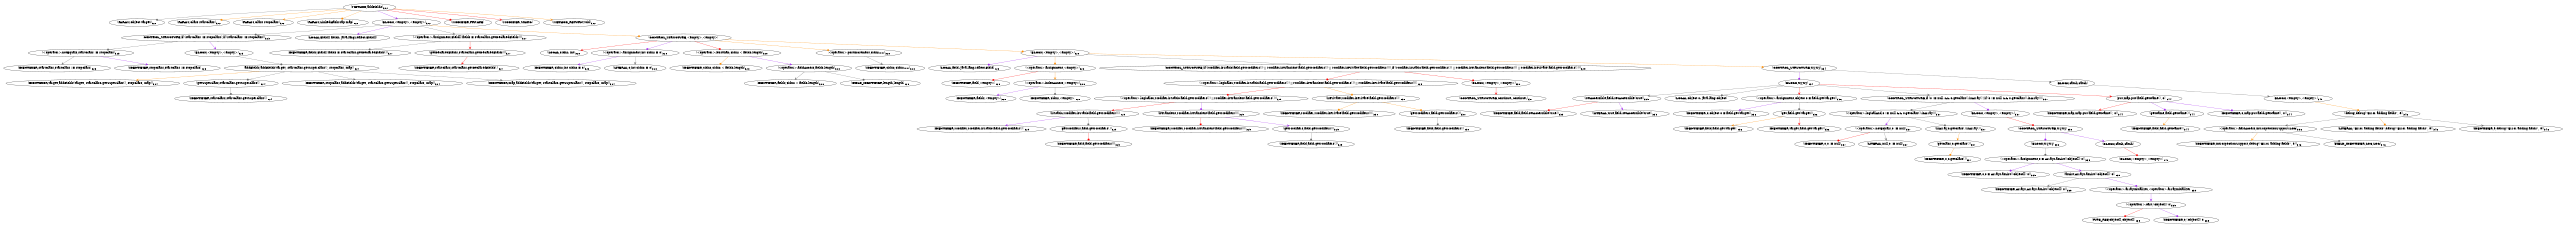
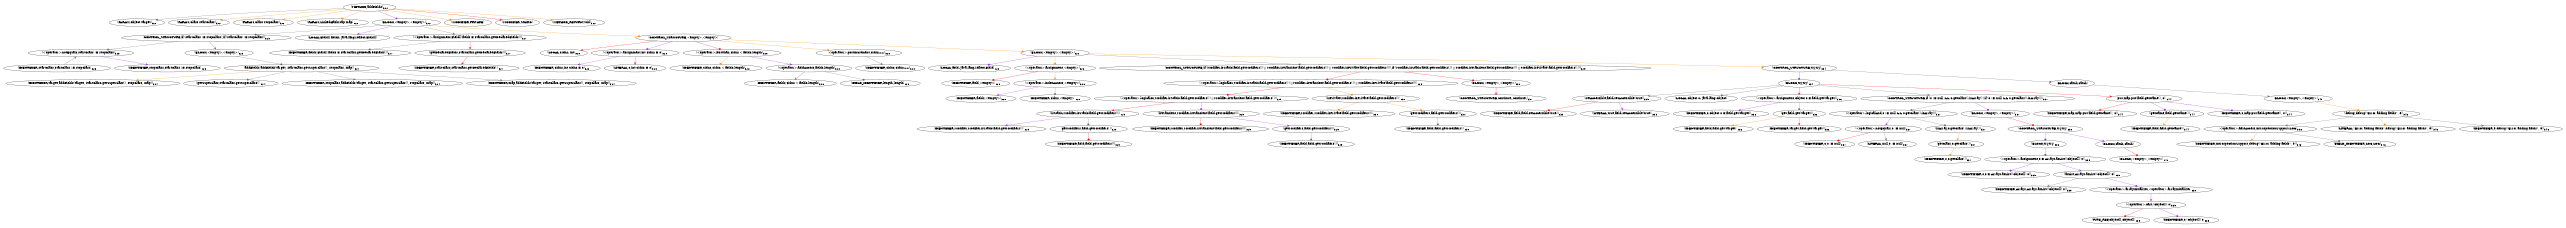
edge "(METHOD,addFields)" -> "(MODIFIER,PRIVATE)": color red -> darkorange
edge "(<operator>.notEquals,startClass != stopClass)" -> "(IDENTIFIER,startClass,startClass != stopClass)": reversed
edge "(<operator>.assignment,int $idx2 = 0)" -> "(LITERAL,0,int $idx2 = 0)": color gray40 -> red
node "(IDENTIFIER,startClass,startClass.getSuperclass())": removed
